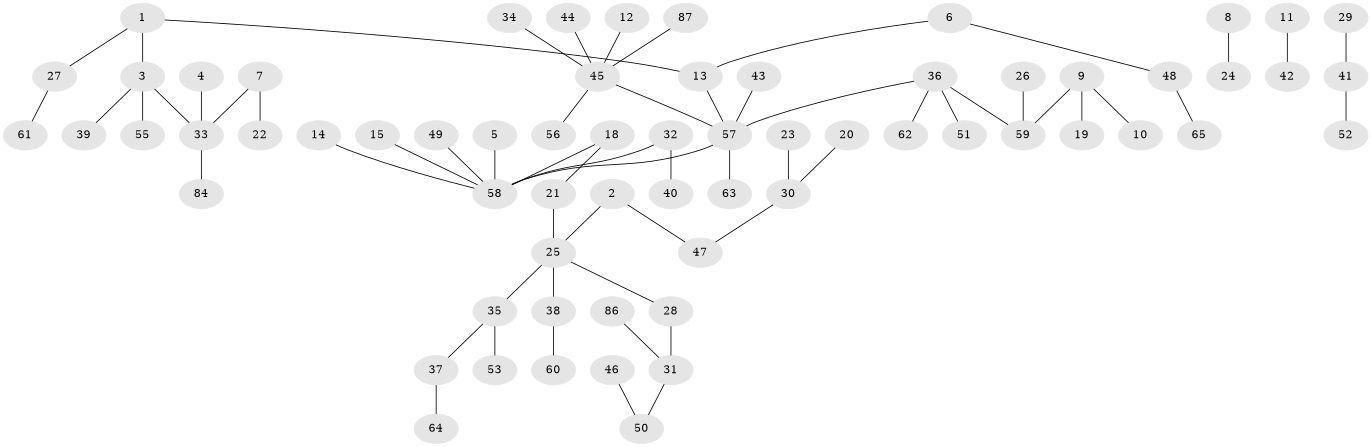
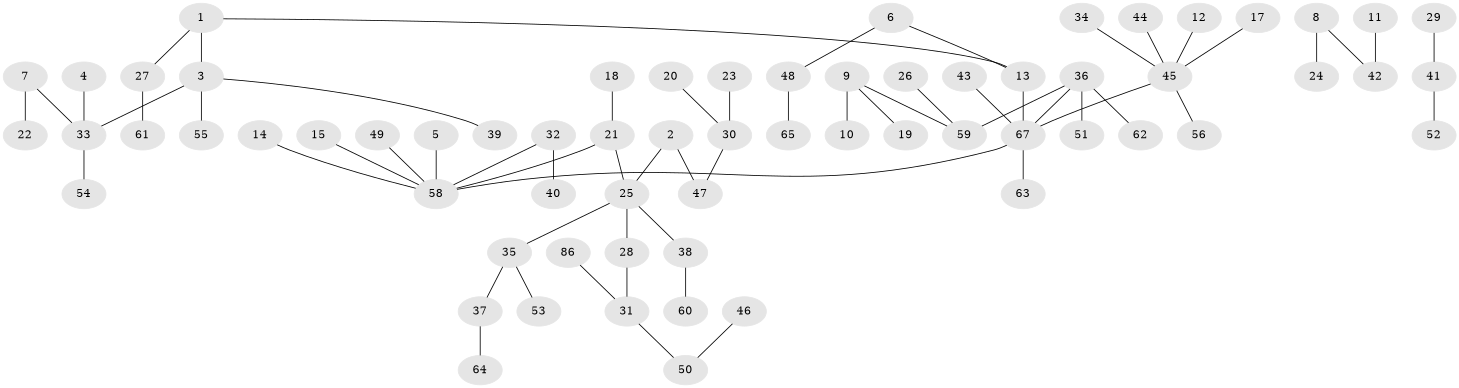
node "87": label "87" -> "17"
edge "8" -- "42": added
node "57": label "57" -> "67"
edge "18" -- "58": now "21" -- "58"
node "84": label "84" -> "54"
